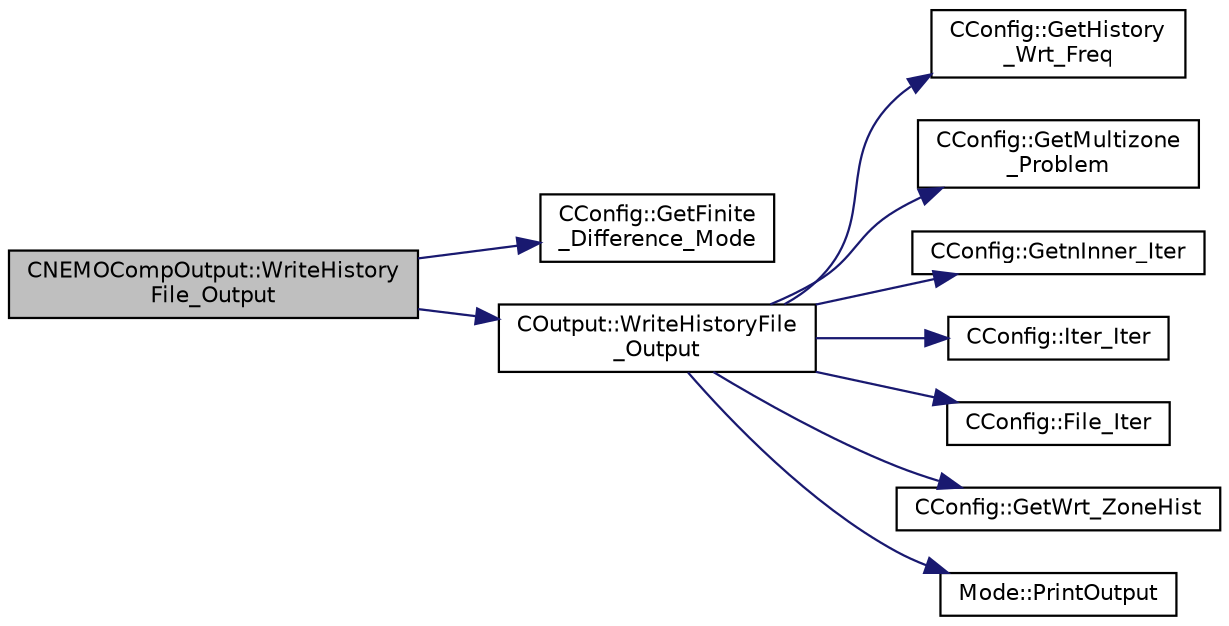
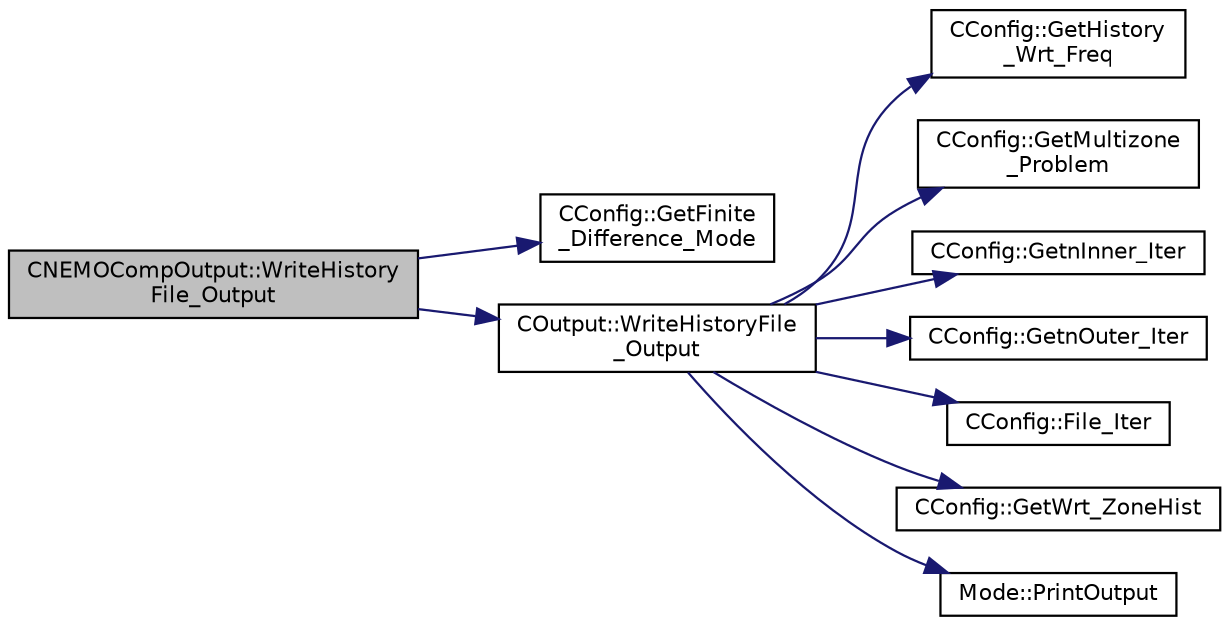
node "CConfig::Iter_Iter": label "CConfig::Iter_Iter" -> "CConfig::GetnOuter_Iter"
